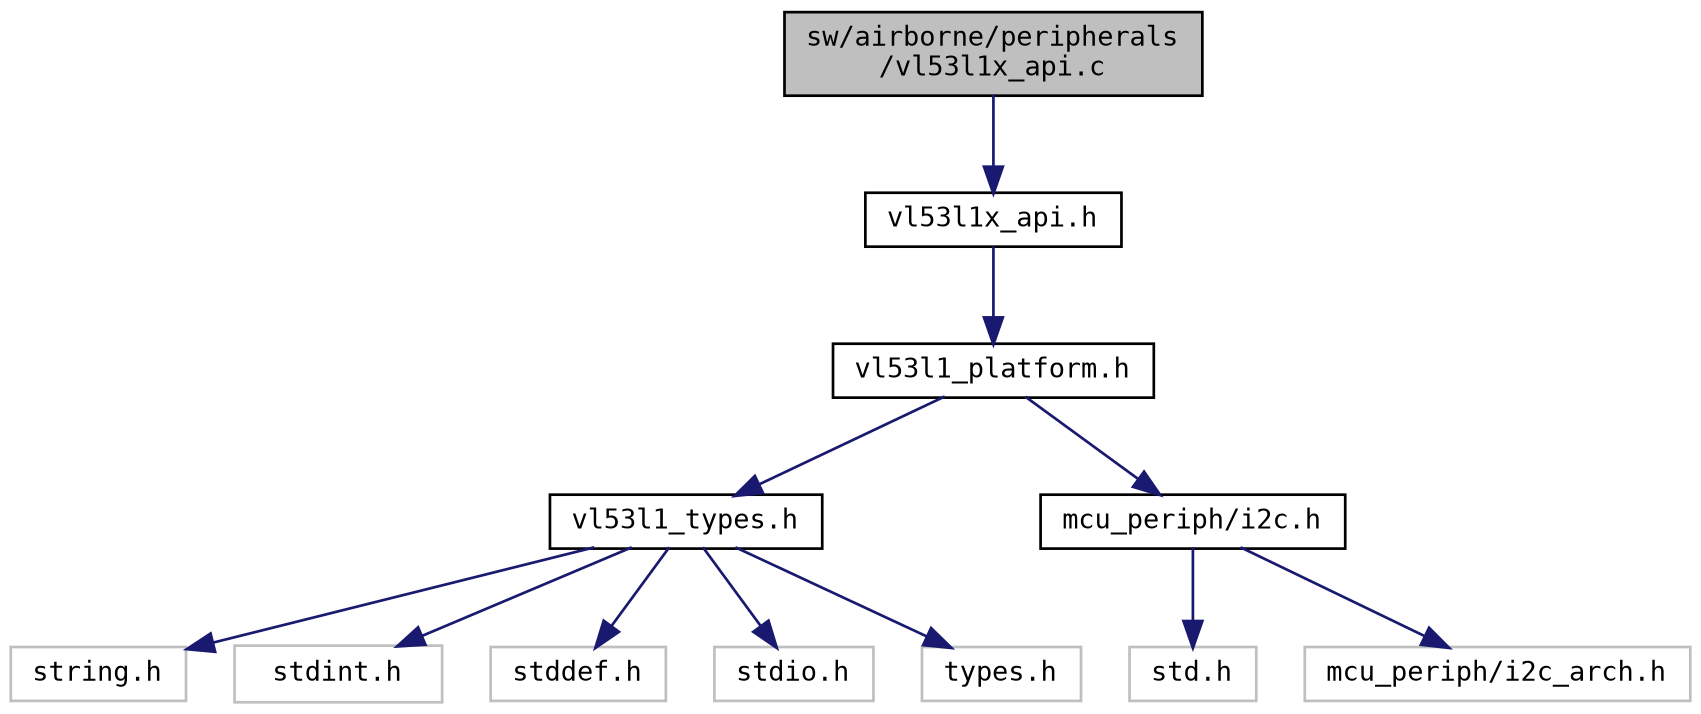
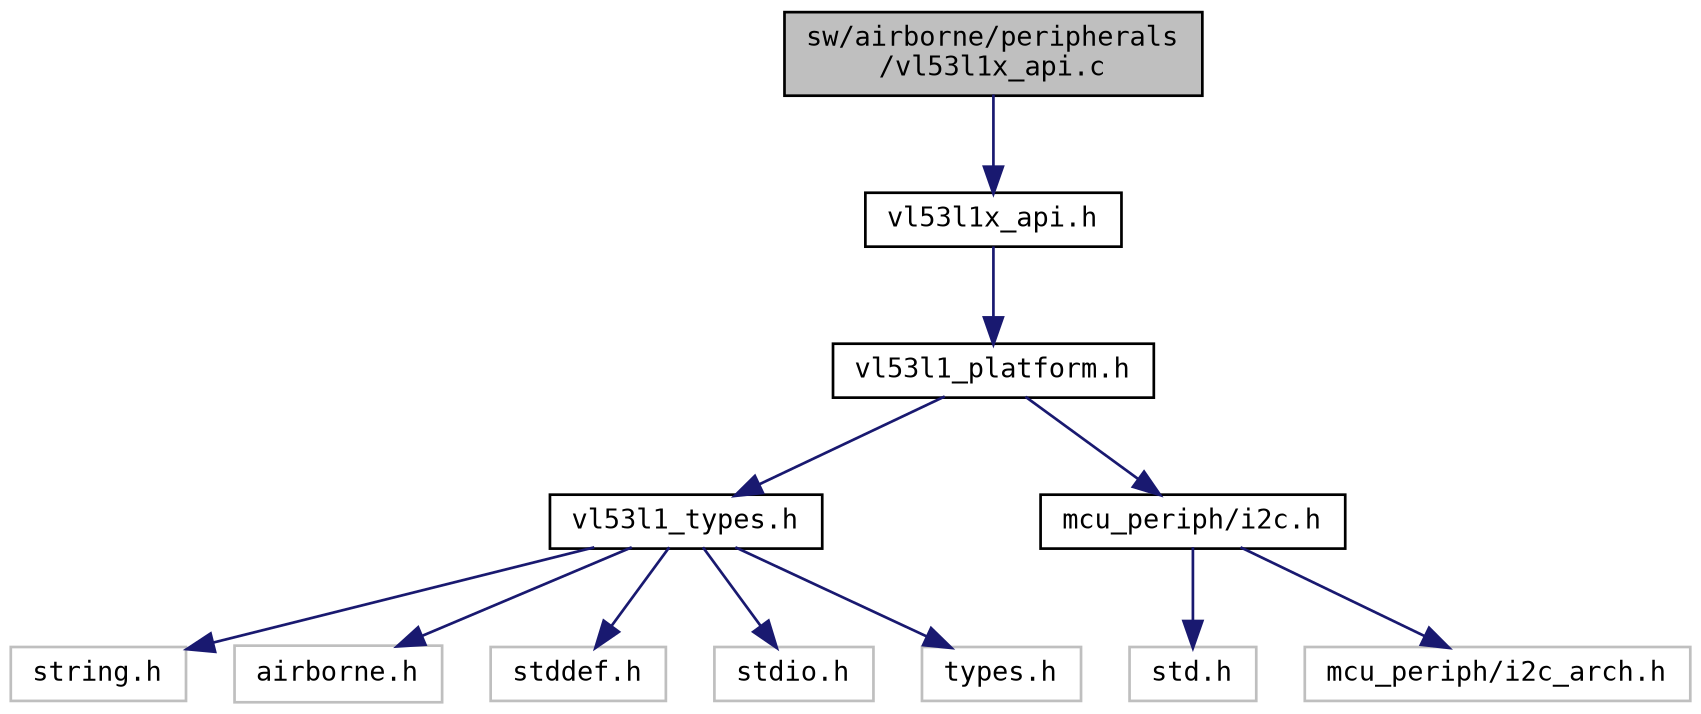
node "stdint.h": label "stdint.h" -> "airborne.h"
